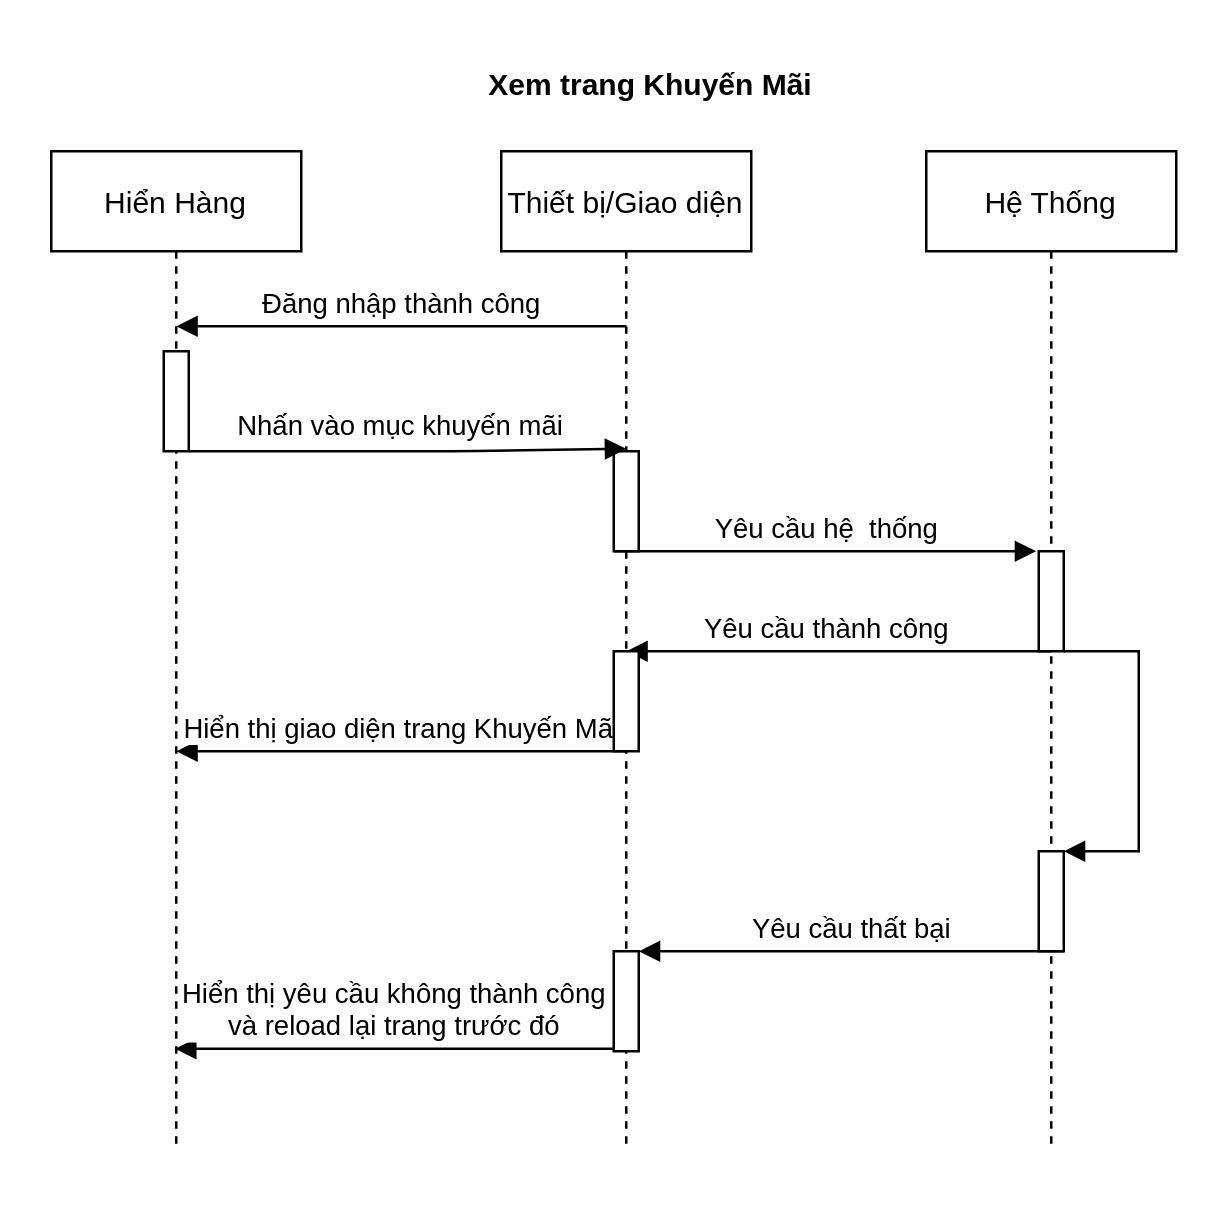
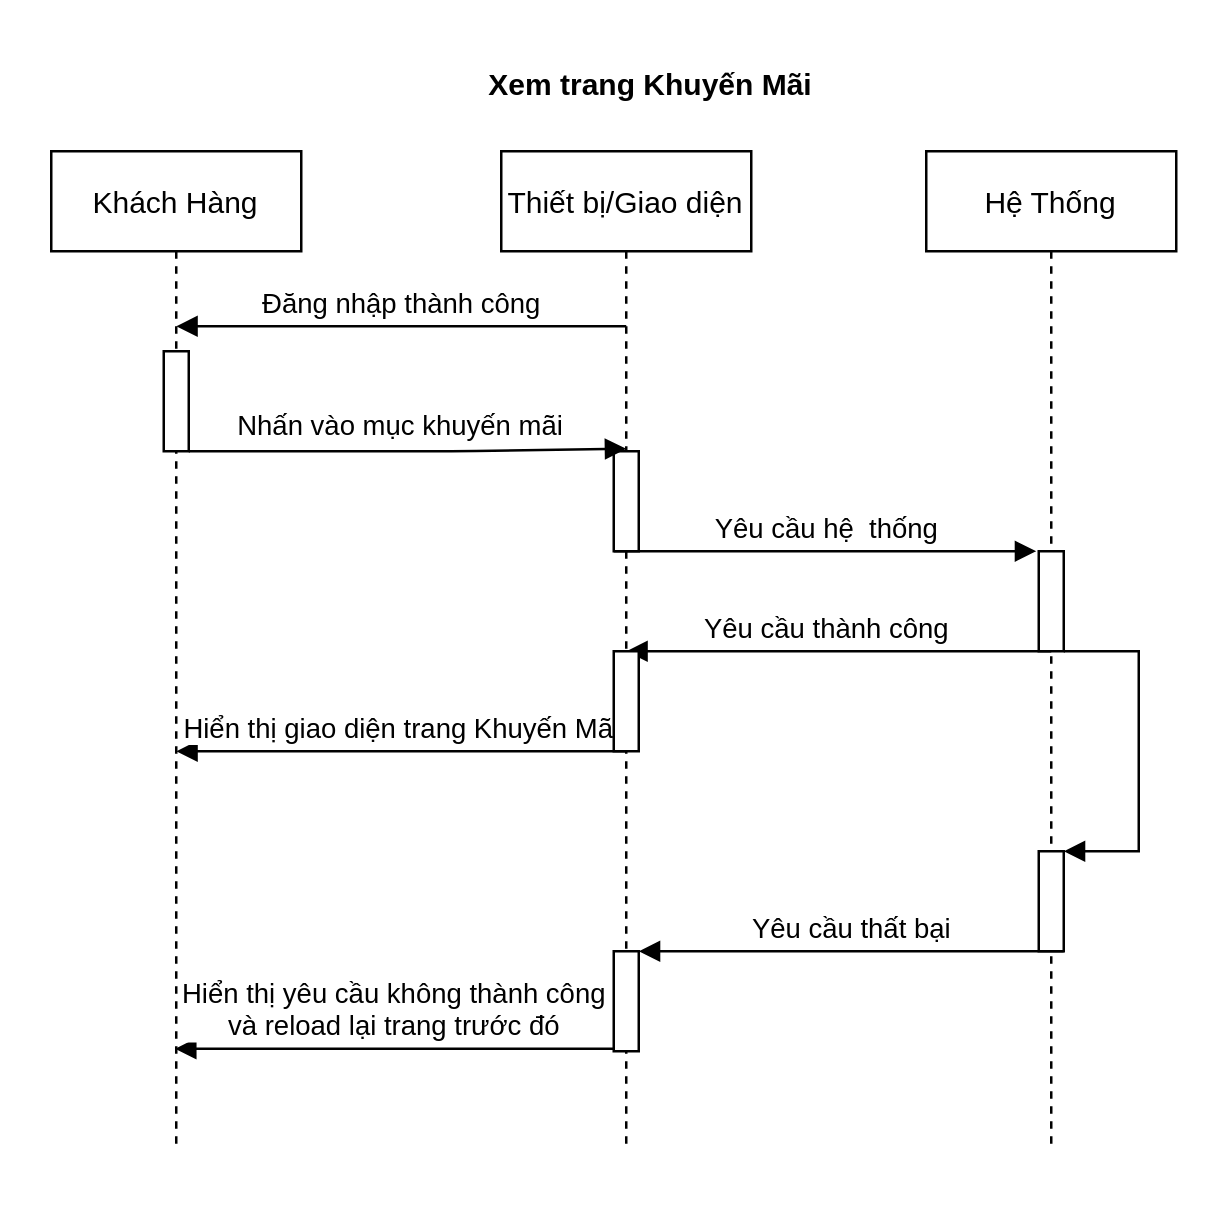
node "Hiển Hàng": label "Hiển Hàng" -> "Khách Hàng"
